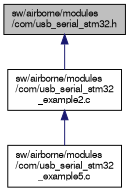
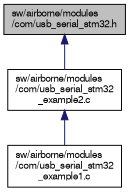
node "sw/airborne/modules /com/usb_serial_stm32 _example5.c": label "sw/airborne/modules /com/usb_serial_stm32 _example5.c" -> "sw/airborne/modules /com/usb_serial_stm32 _example1.c"
